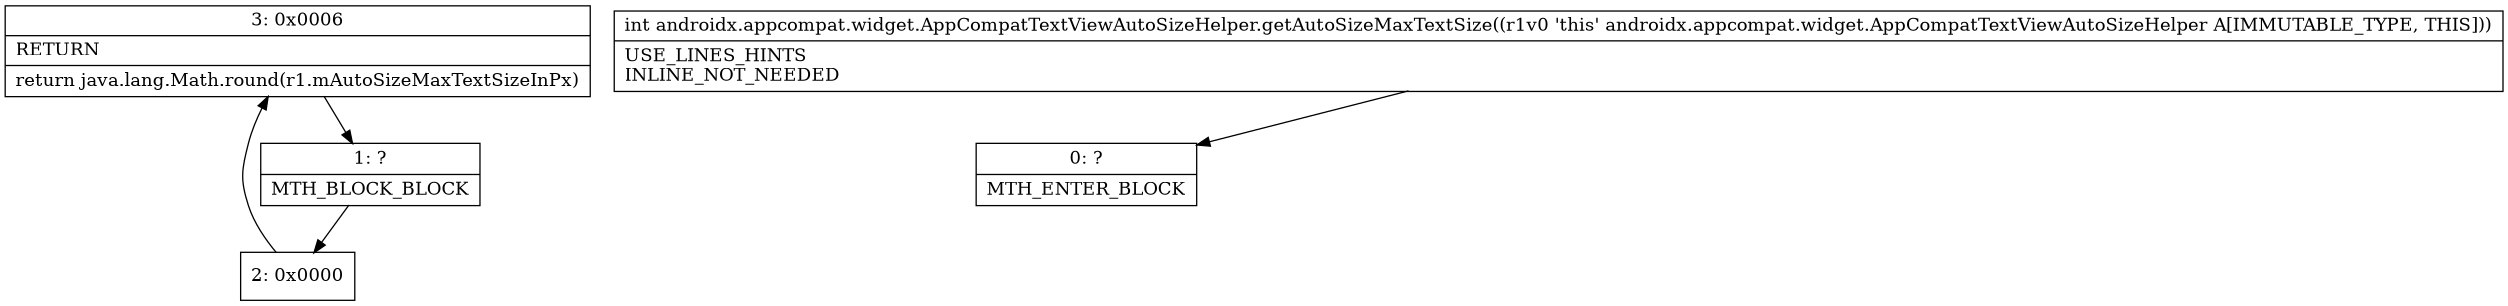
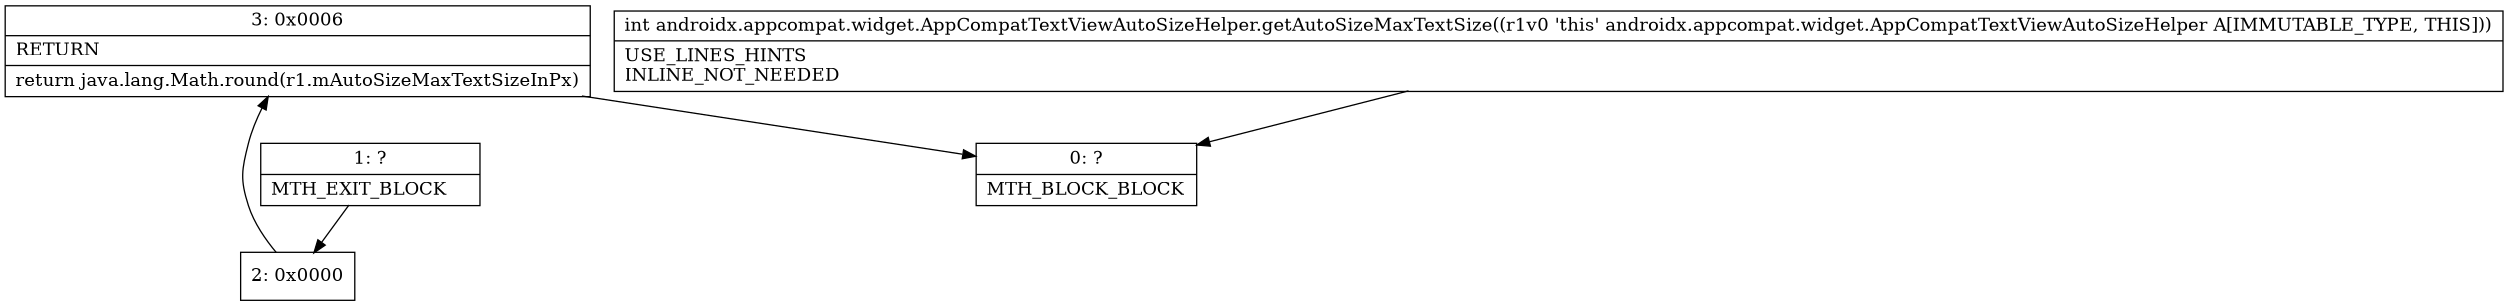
edge "3: 0x0006" -> "1: ?": now "3: 0x0006" -> "0: ?"
node "1: ?": text "MTH_BLOCK_BLOCK" -> "MTH_EXIT_BLOCK"
node "0: ?": text "MTH_ENTER_BLOCK" -> "MTH_BLOCK_BLOCK"
